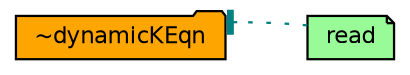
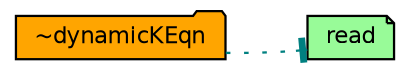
edge "read" -> "~dynamicKEqn": reversed
